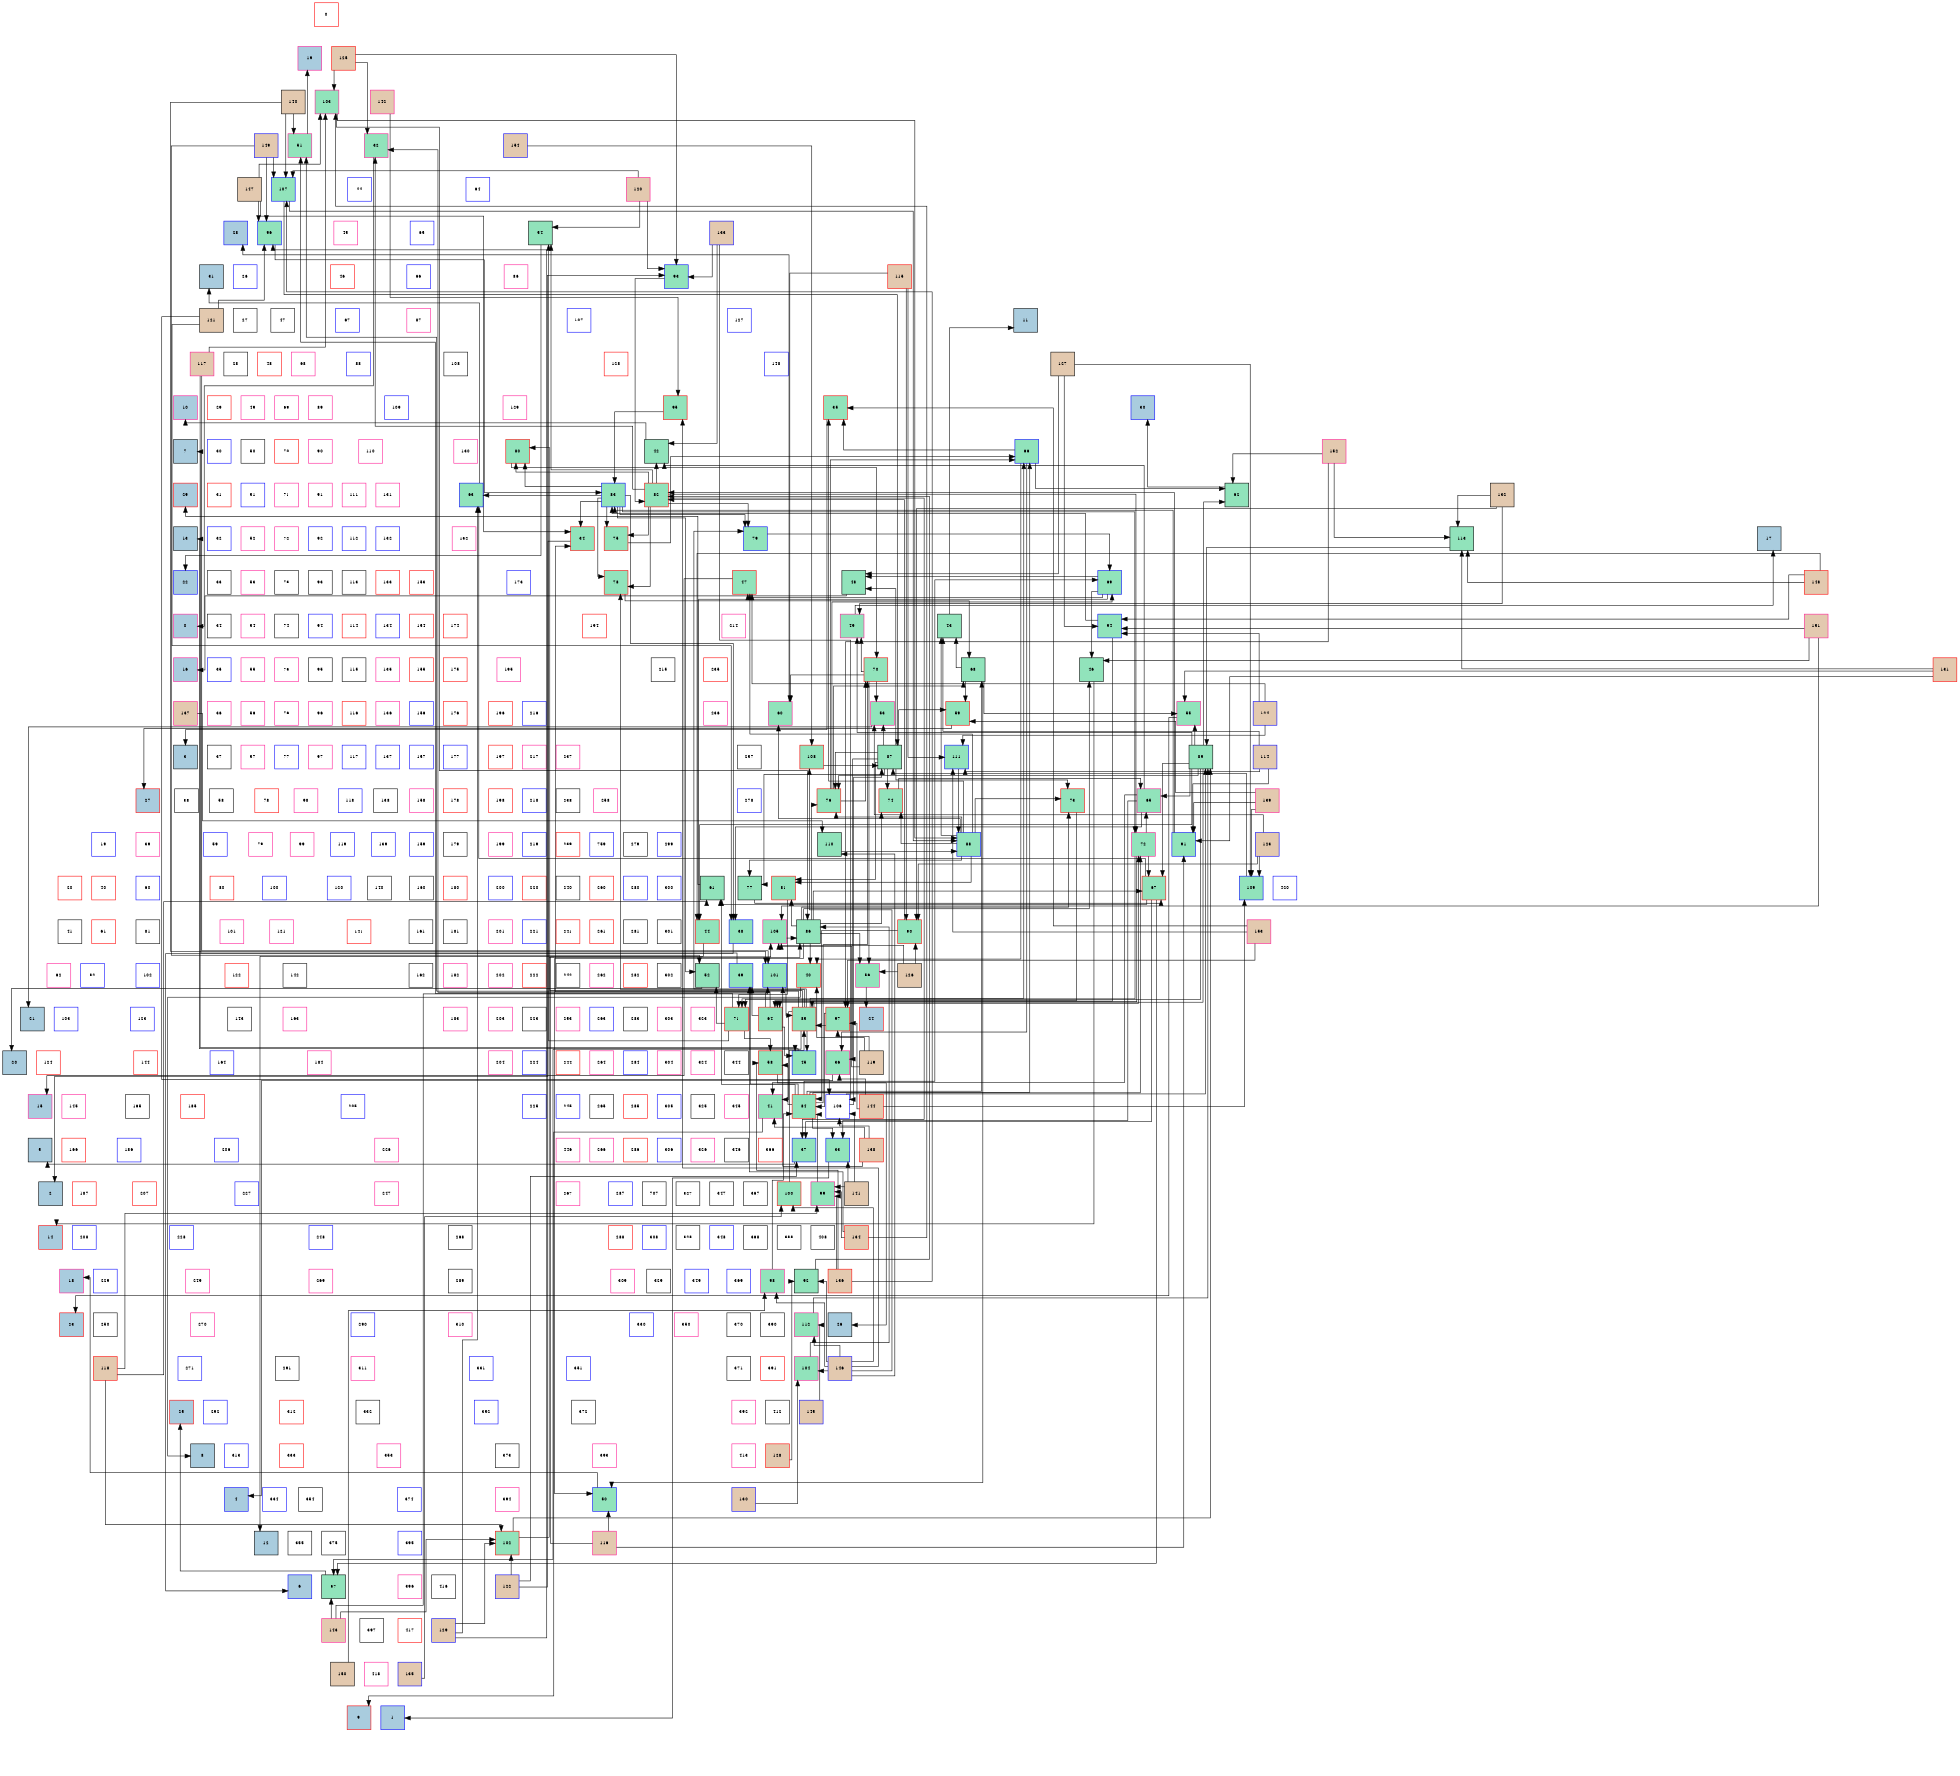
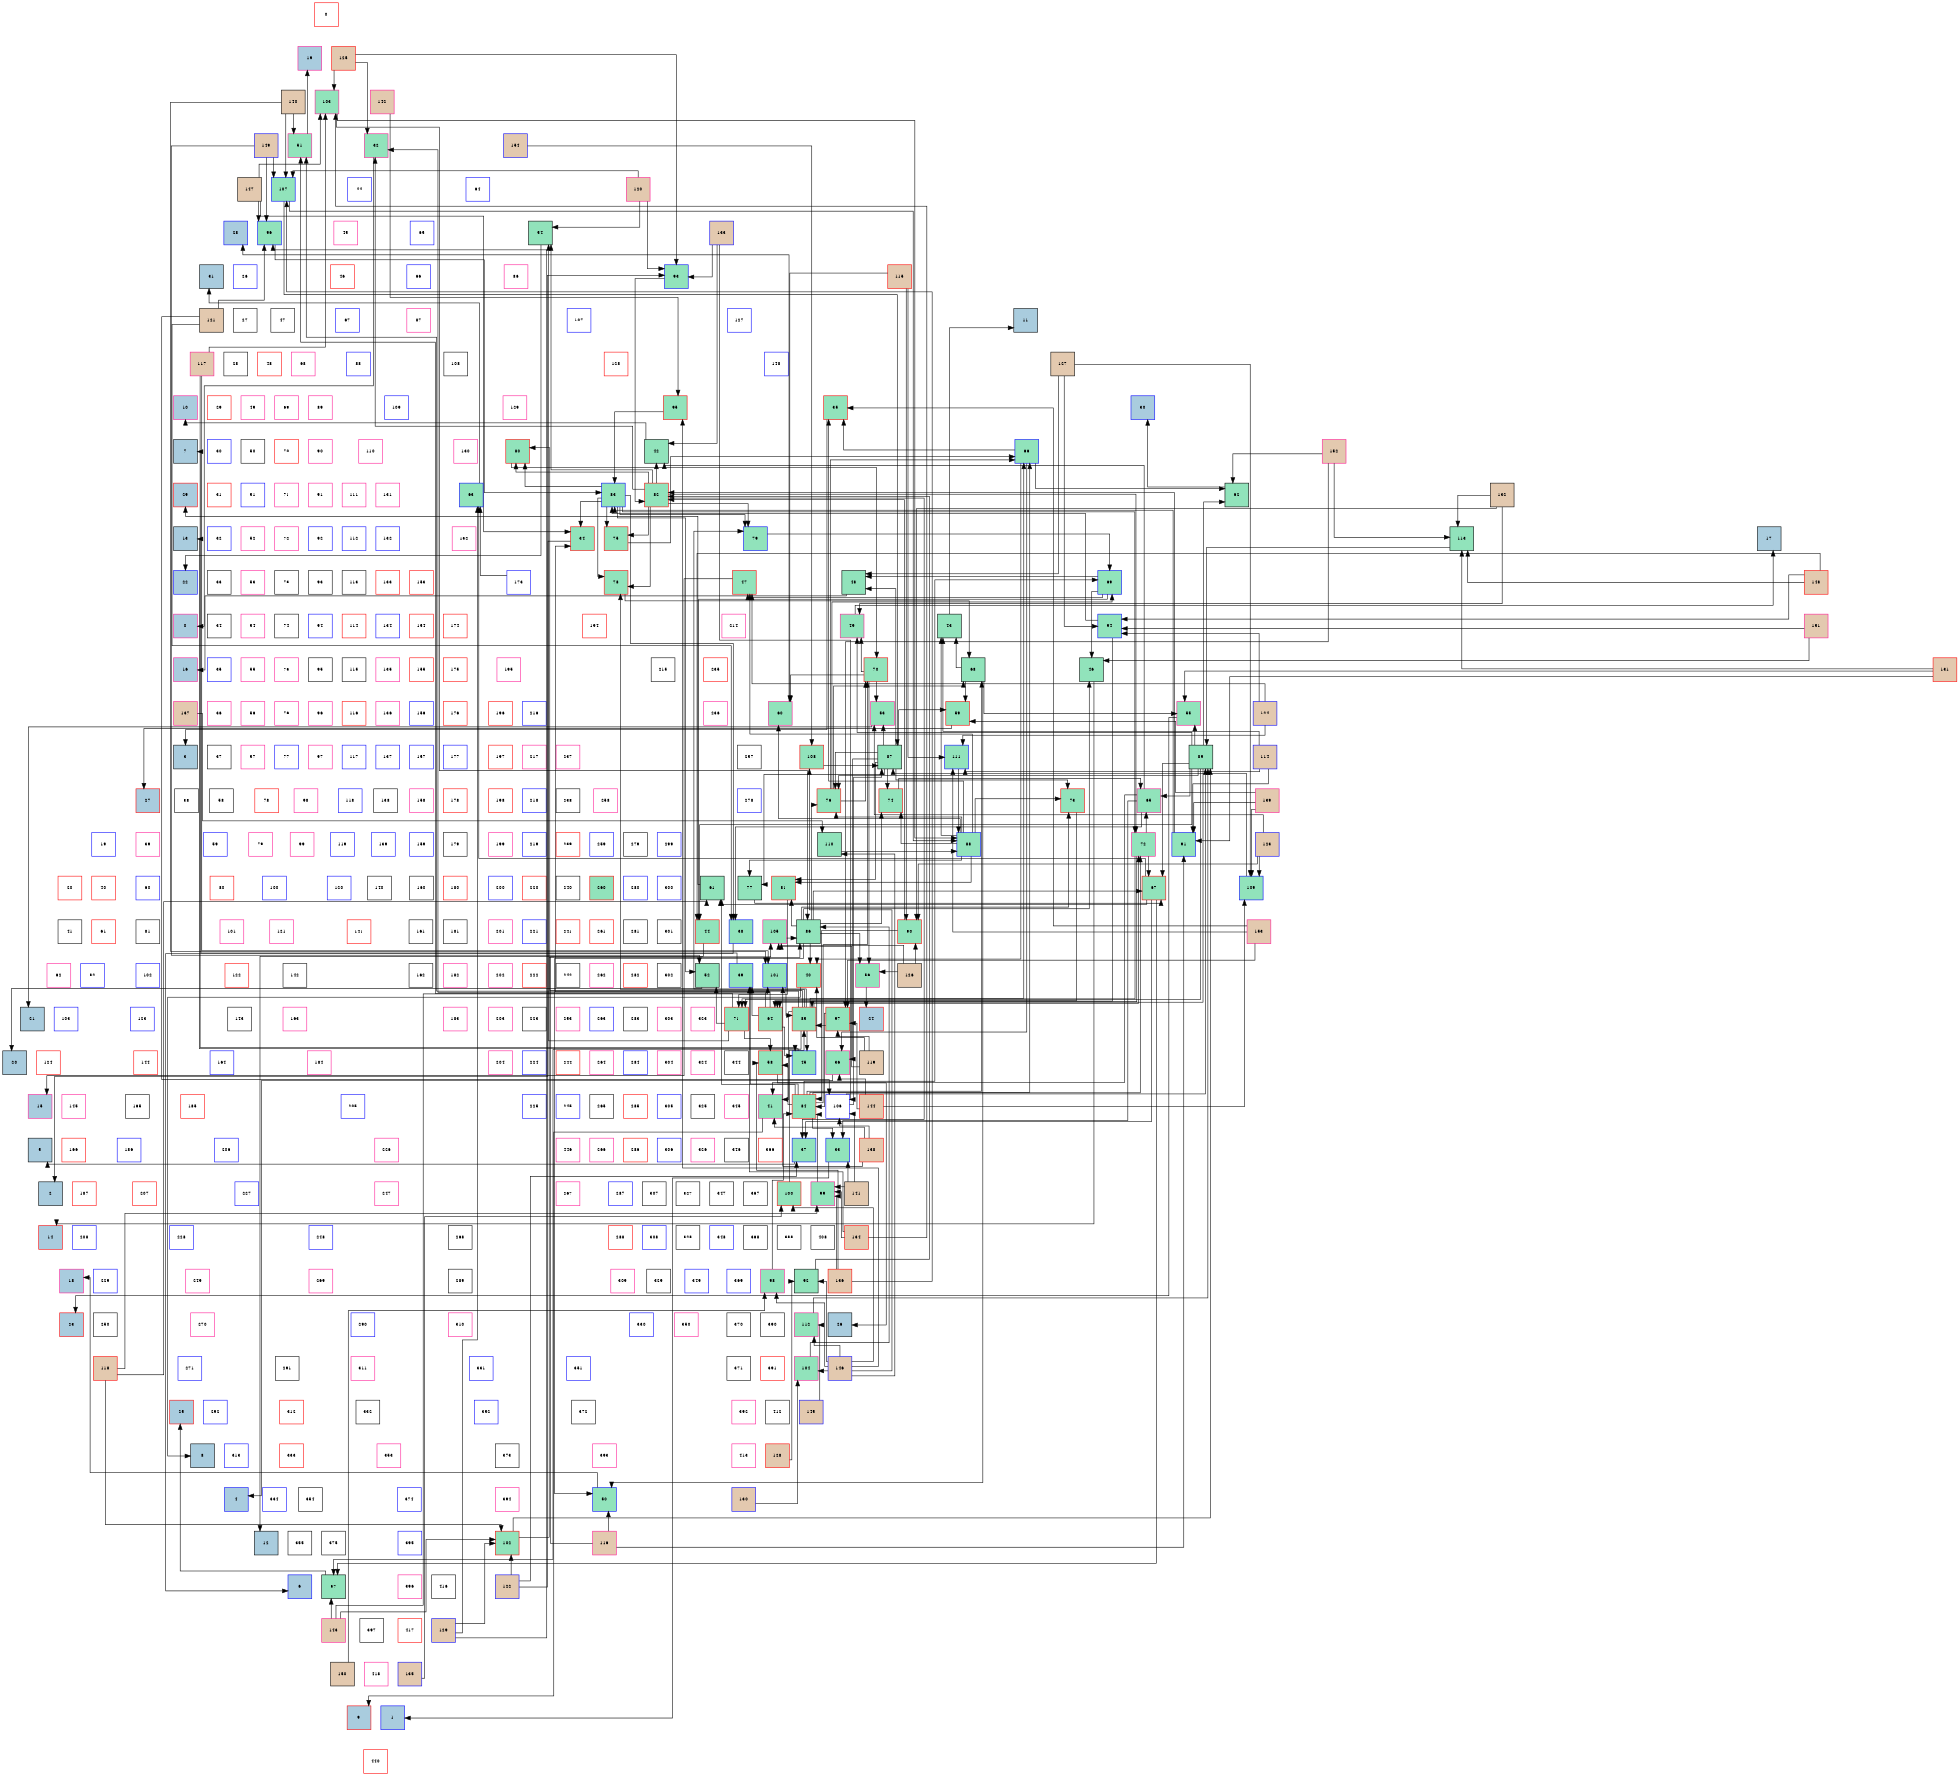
edge "83" -> "63": now "173" -> "63"
node "759": label "759" -> "259"
node "260": fillcolor #ffffff -> #91e3bb
node "420": removed
edge "151" -> "105": removed
node "707": label "707" -> "307"
node "440": added
